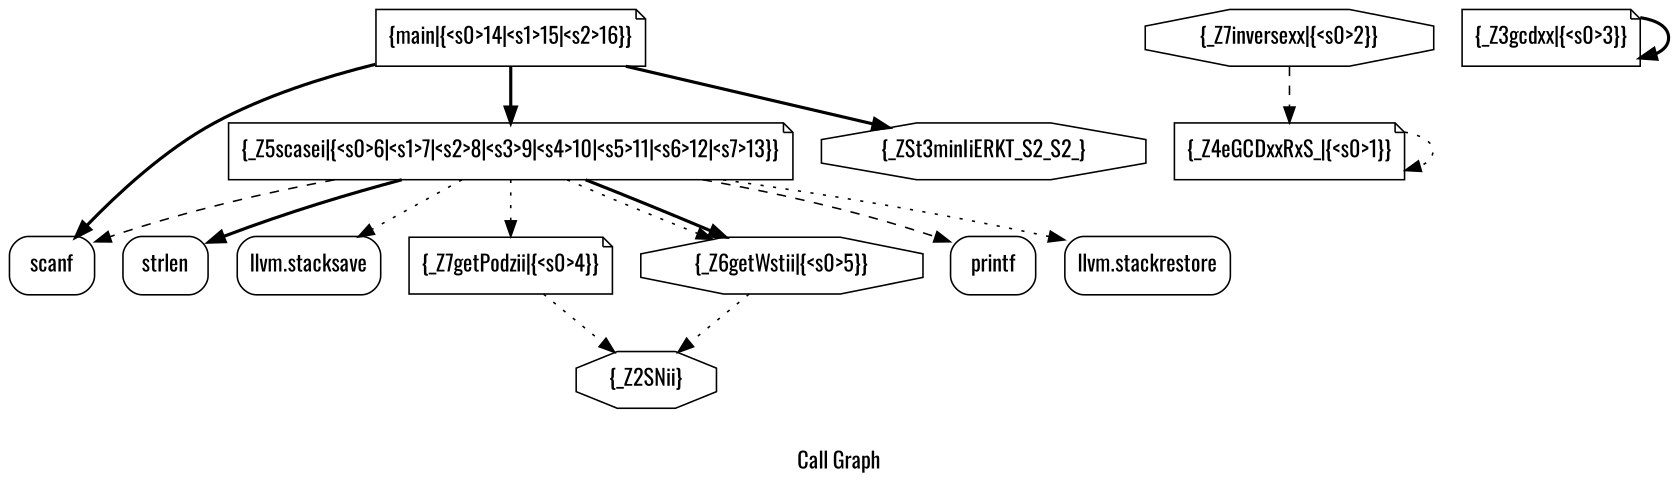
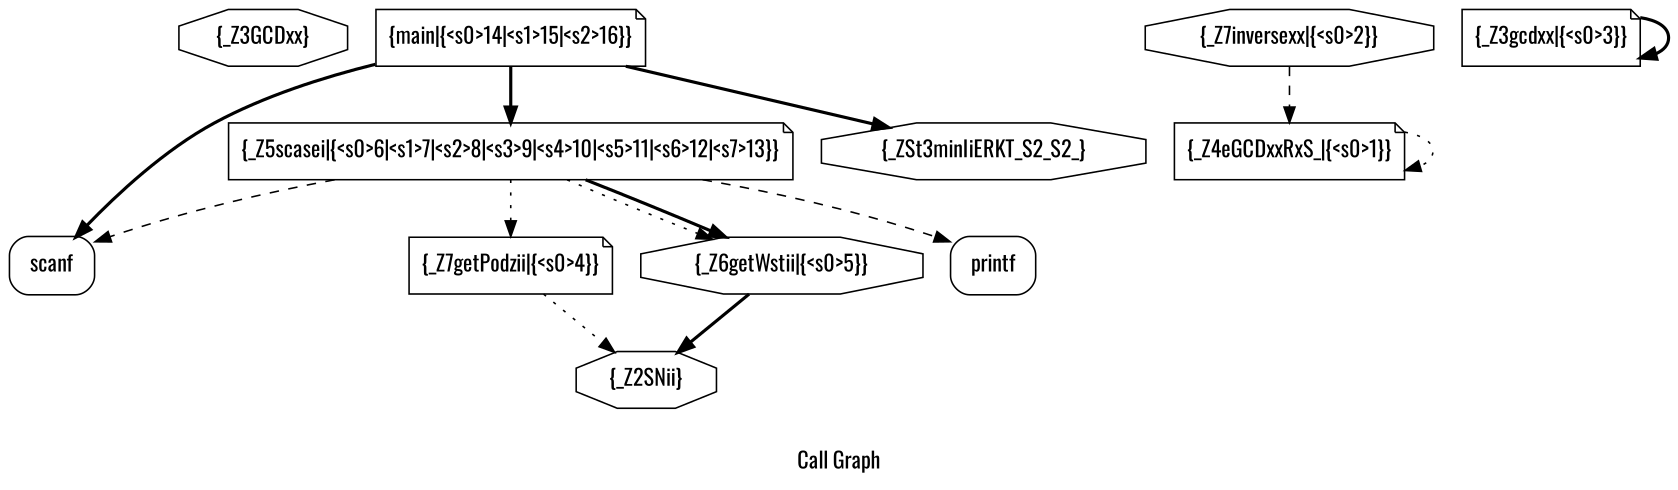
node "{_Z3GCDxx}": added
node "strlen": removed
node "llvm.stacksave": removed
node "llvm.stackrestore": removed
edge "{_Z6getWstii|{<s0>5}}" -> "{_Z2SNii}": style dotted -> bold
